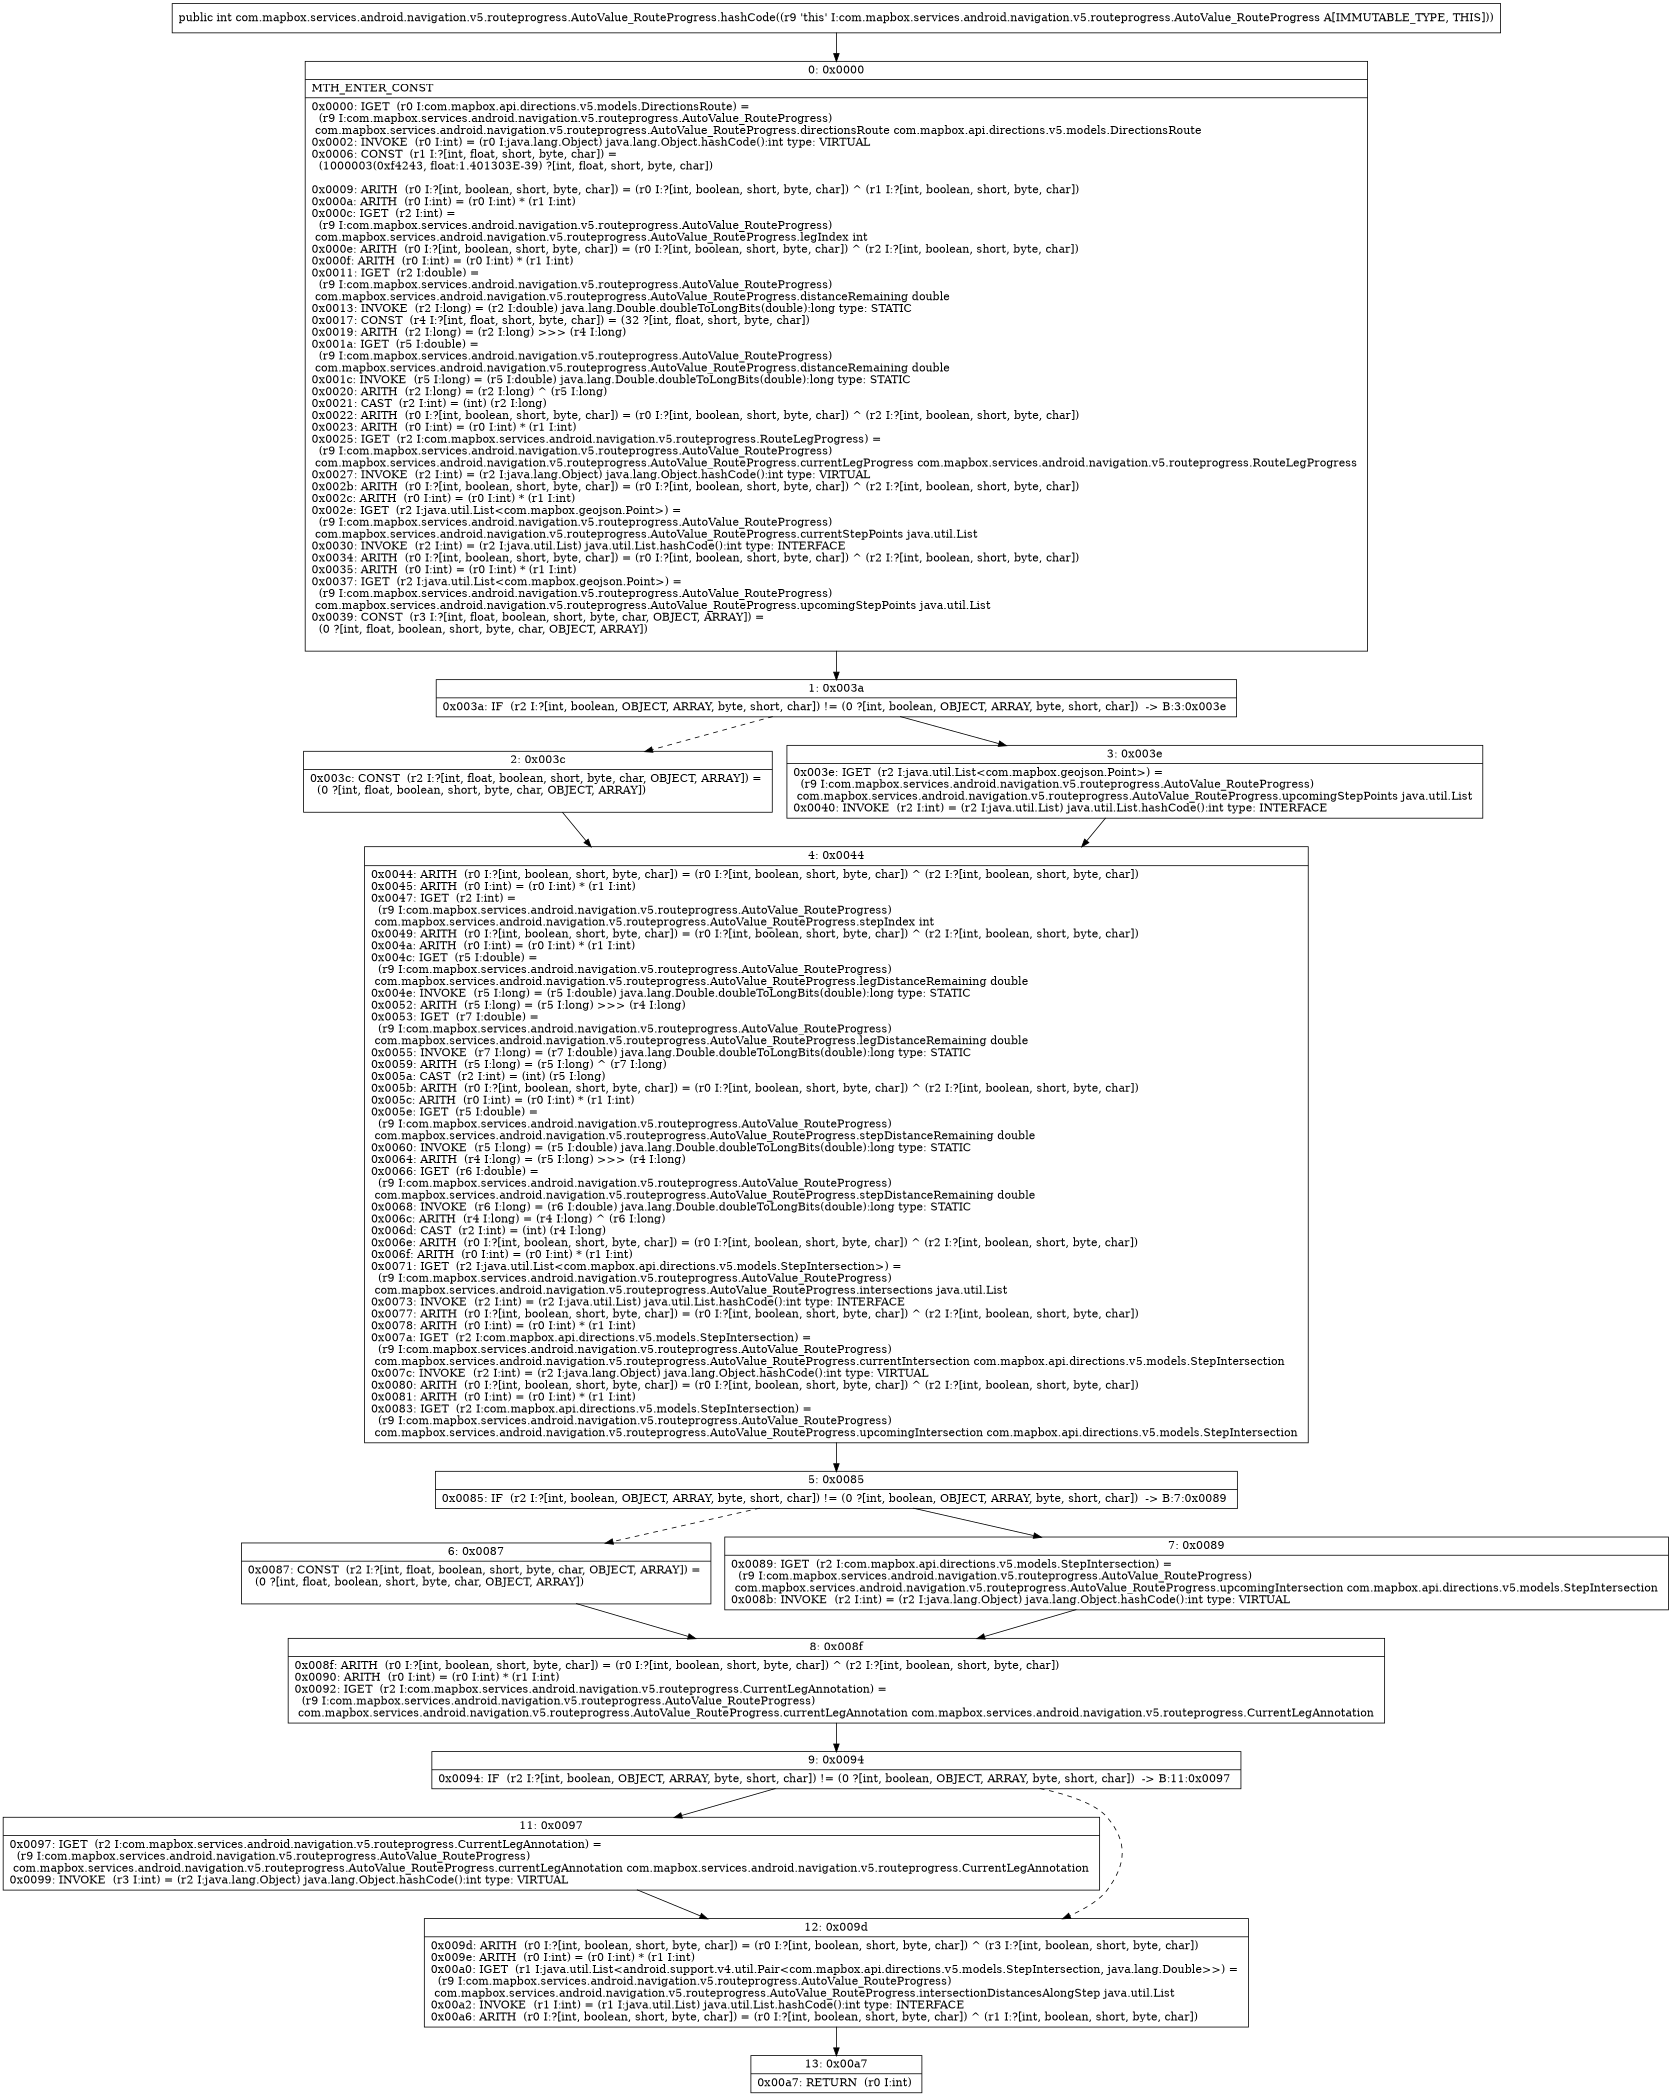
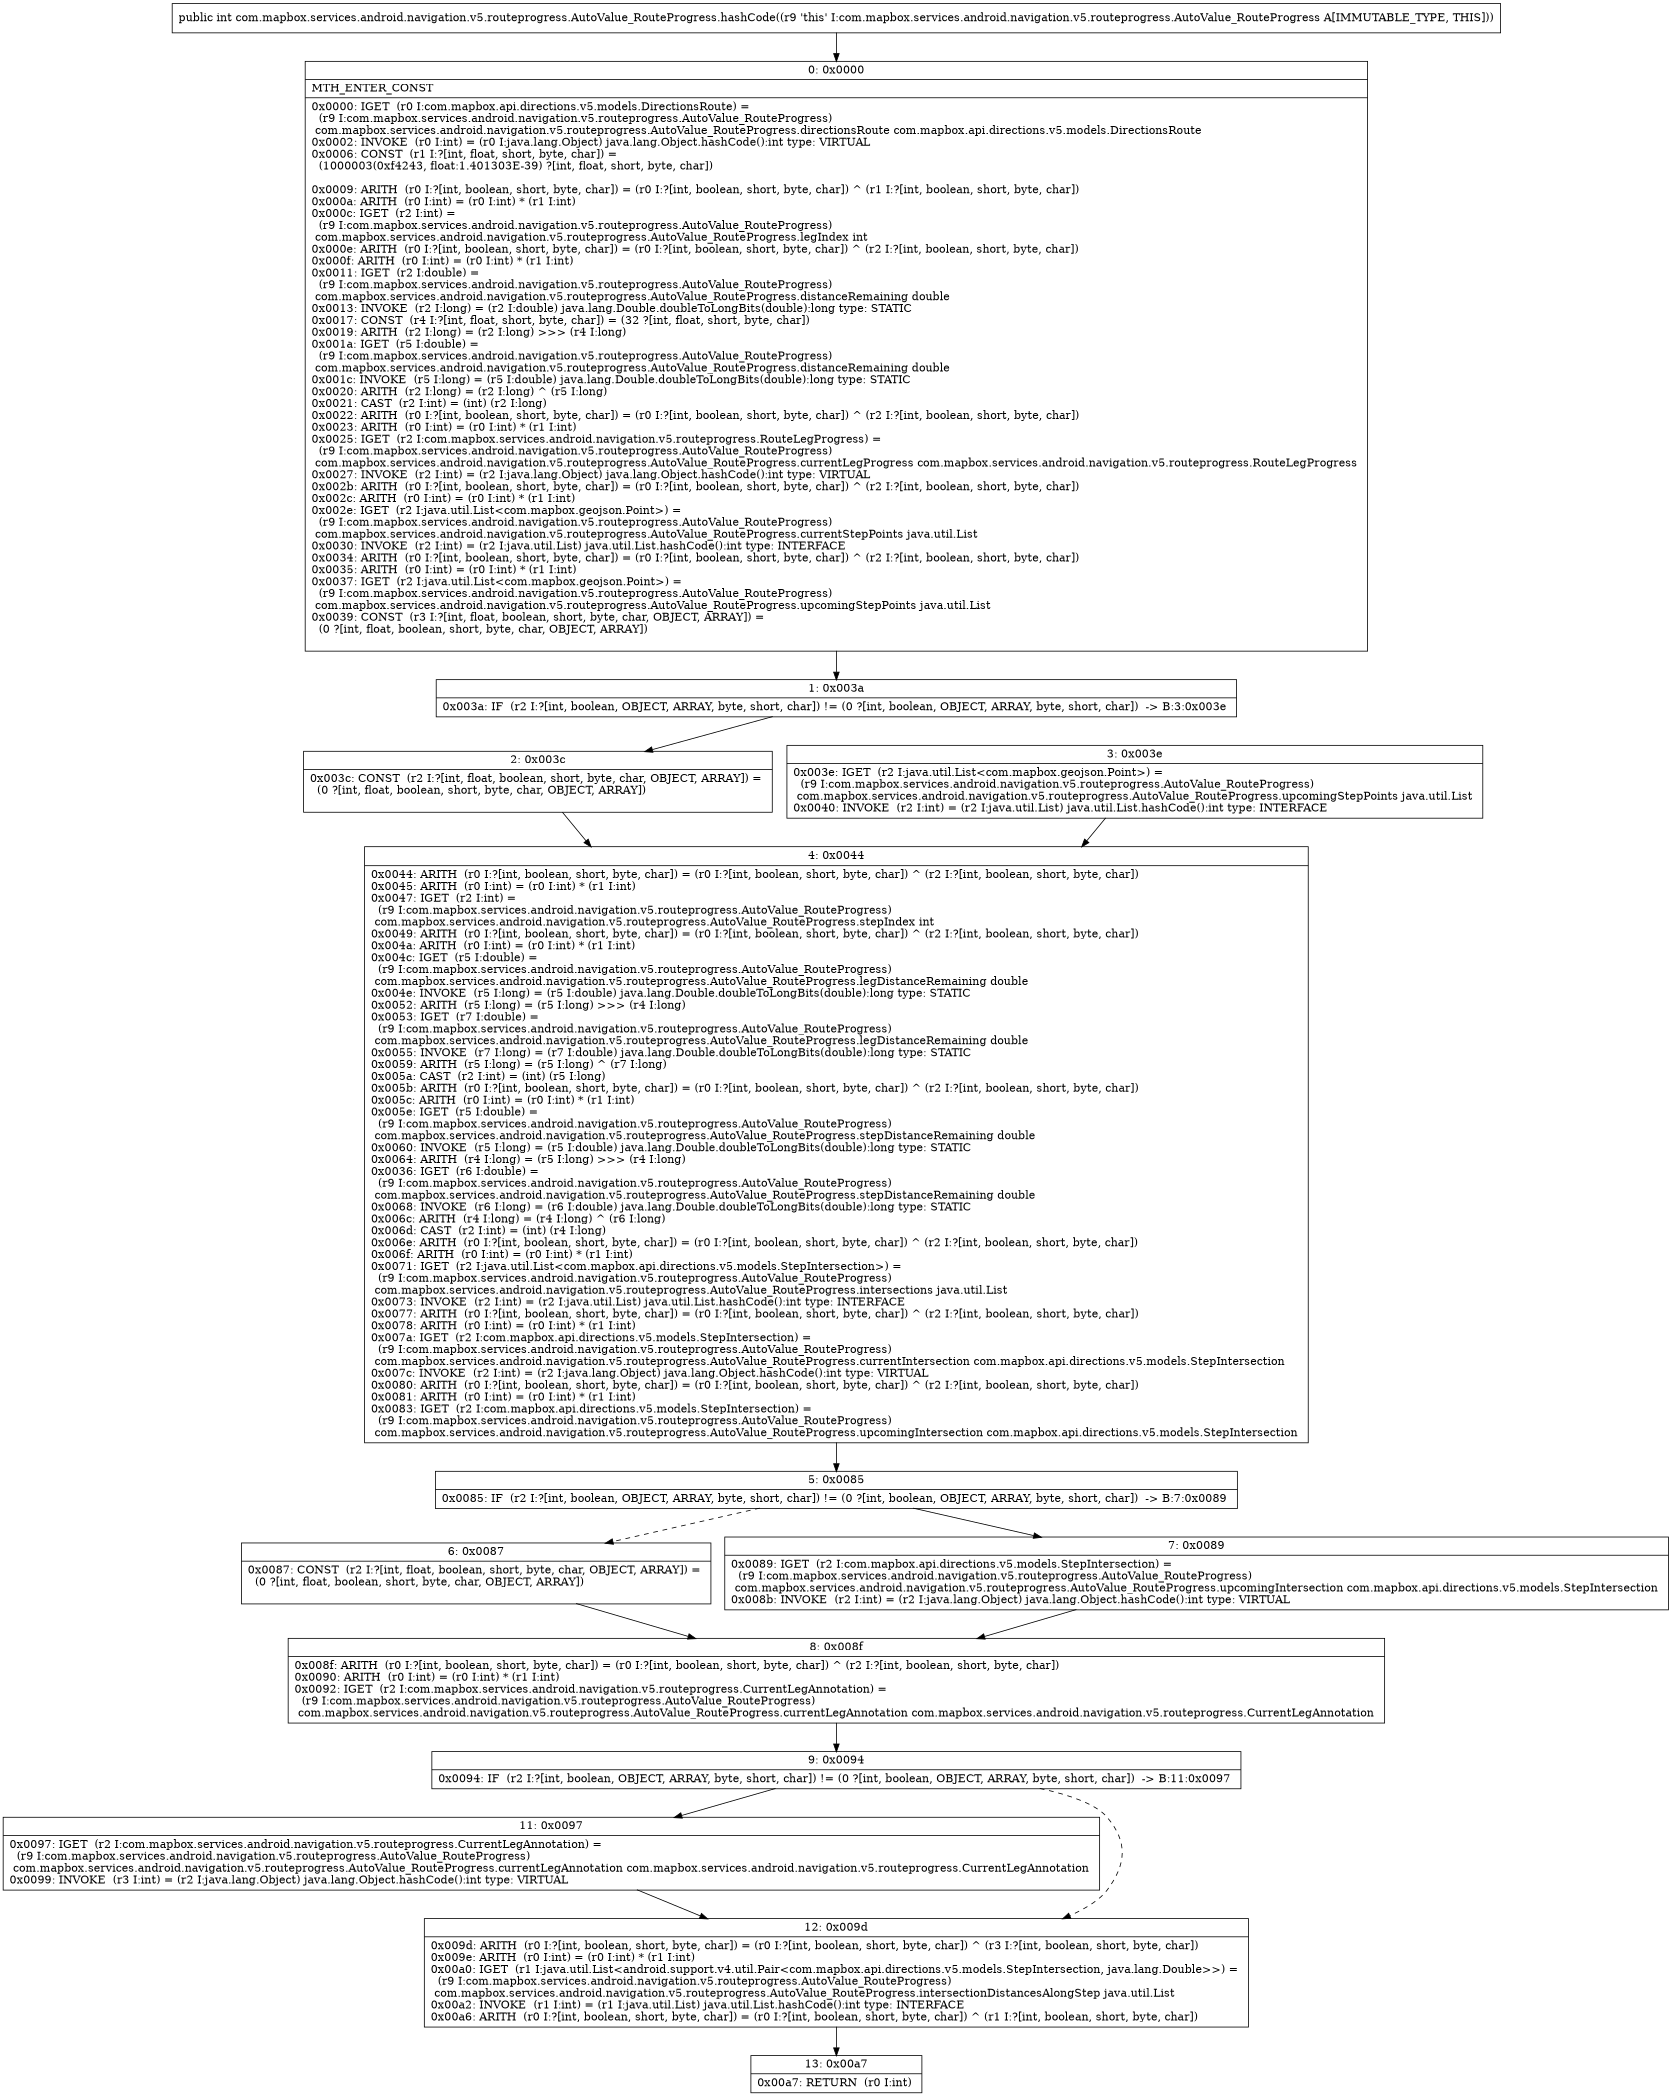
edge "1: 0x003a" -> "3: 0x003e": removed
edge "1: 0x003a" -> "2: 0x003c": style dashed -> solid
node "4: 0x0044": text "0x0066: IGET  (r6 I:double) =" -> "0x0036: IGET  (r6 I:double) ="
